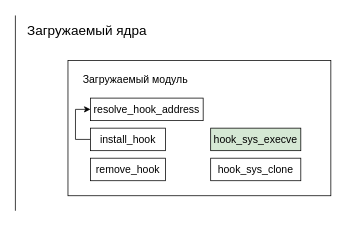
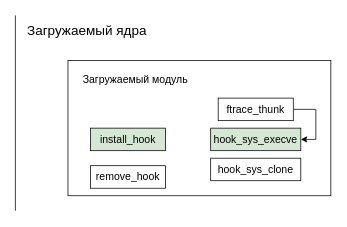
node "resolve_hook_address": removed
node "ftrace_thunk": added
edge "ftrace_thunk" -> "hook_sys_execve": added
edge "install_hook" -> "resolve_hook_address": removed
node "install_hook": fillcolor #ffffff -> #d5e8d4
node "remove_hook": moved (128, 169) -> (128, 177)
